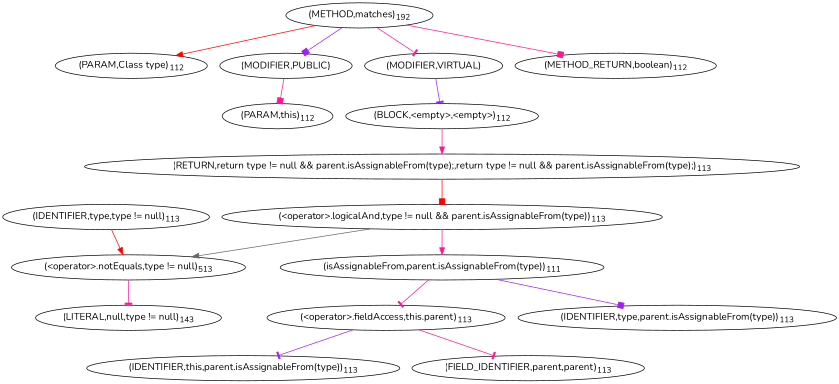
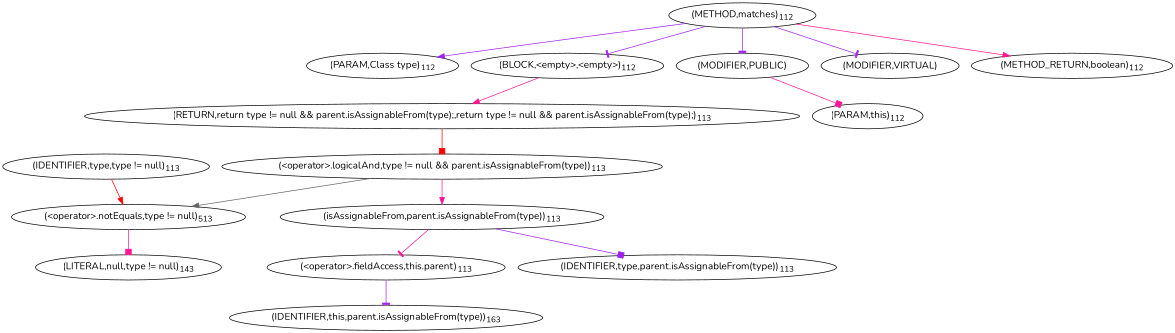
node "(METHOD,matches)": text "192" -> "112"
edge "(METHOD,matches)" -> "(MODIFIER,PUBLIC)": arrowhead box -> tee
edge "(METHOD,matches)" -> "(METHOD_RETURN,boolean)": arrowhead box -> normal
edge "(METHOD,matches)" -> "(PARAM,Class type)": color red -> purple
edge "(METHOD,matches)" -> "(MODIFIER,VIRTUAL)": color deeppink -> purple
edge "(MODIFIER,VIRTUAL)" -> "(BLOCK,<empty>,<empty>)": now "(METHOD,matches)" -> "(BLOCK,<empty>,<empty>)"
node "(isAssignableFrom,parent.isAssignableFrom(type))": text "111" -> "113"
edge "(<operator>.notEquals,type != null)" -> "(LITERAL,null,type != null)": arrowhead tee -> box
node "(IDENTIFIER,this,parent.isAssignableFrom(type))": text "113" -> "163"
node "(FIELD_IDENTIFIER,parent,parent)": removed
